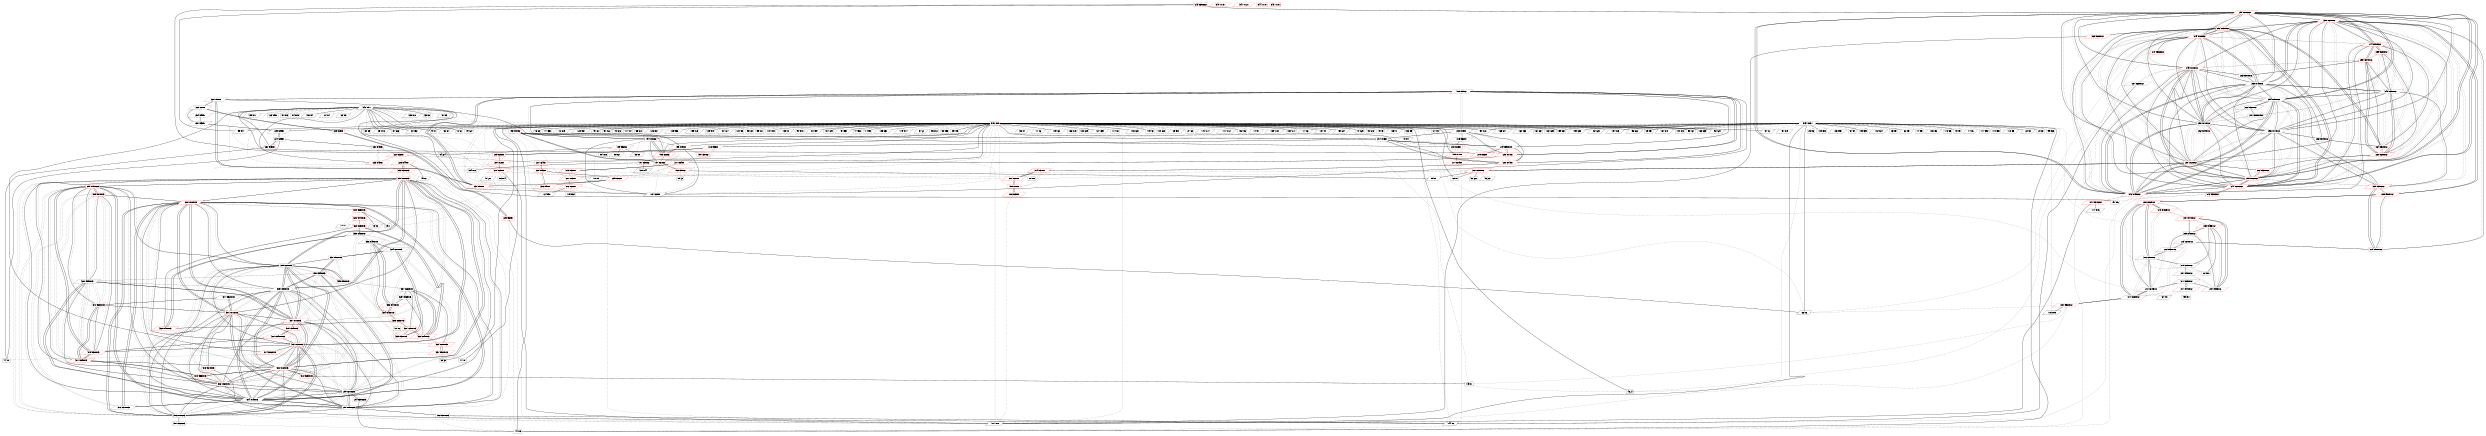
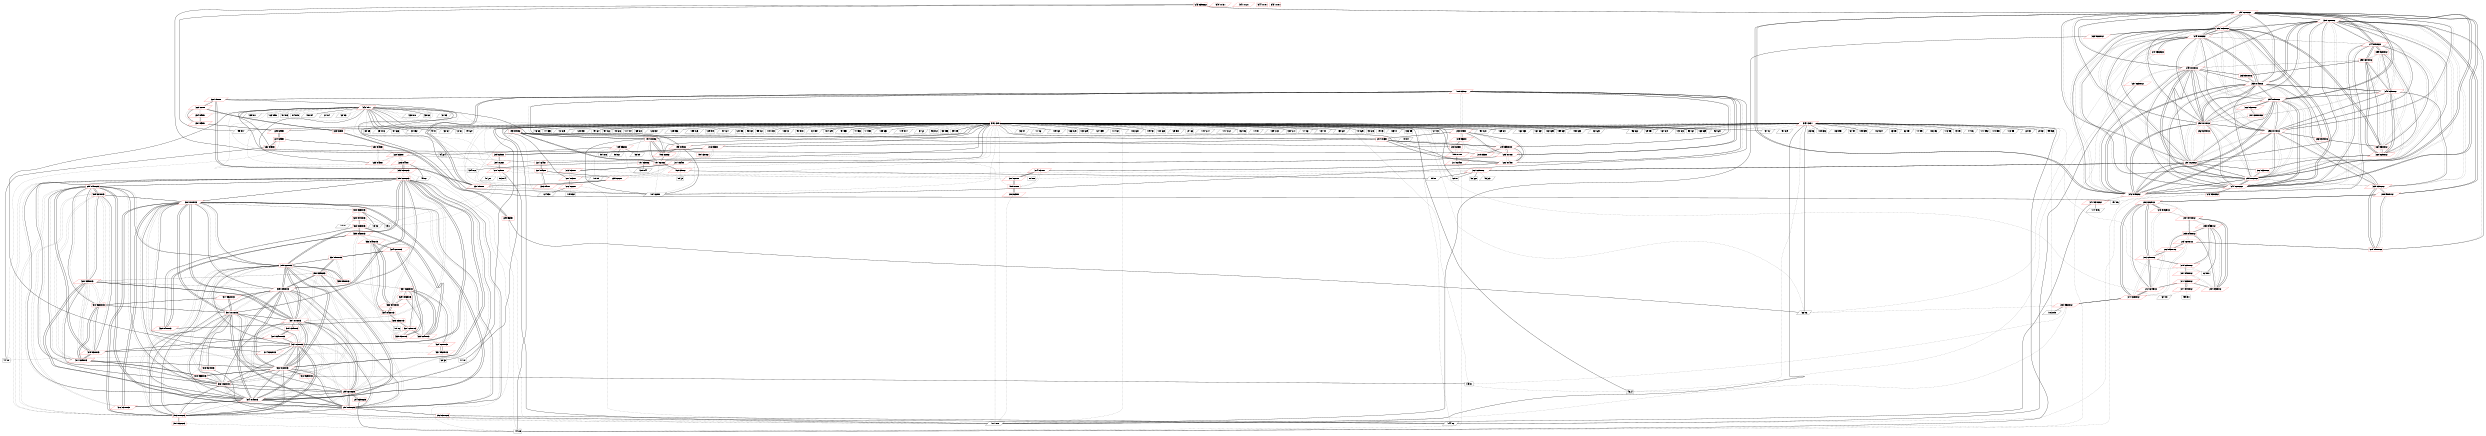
edge "(346) GND" -- "(201) T13_T1": style dashed -> bold
node "(154) C43": removed
edge "(224) T25_P1" -- "(47) U7": style bold -> dashed
